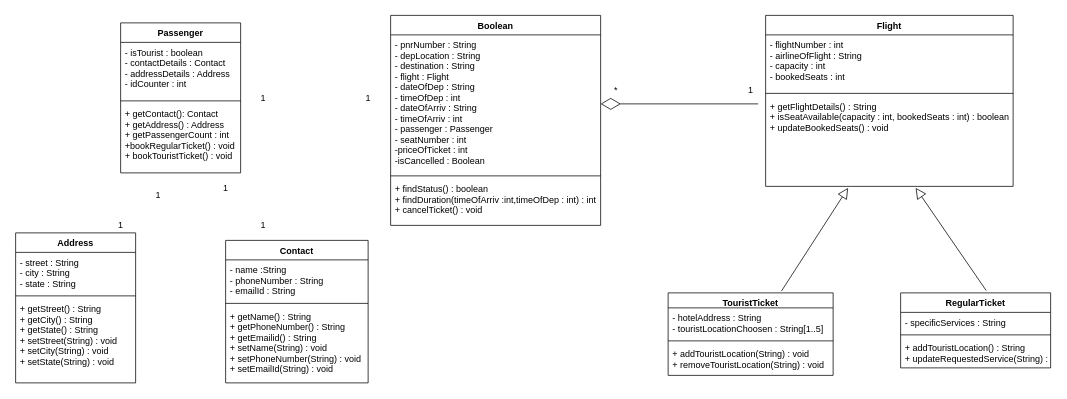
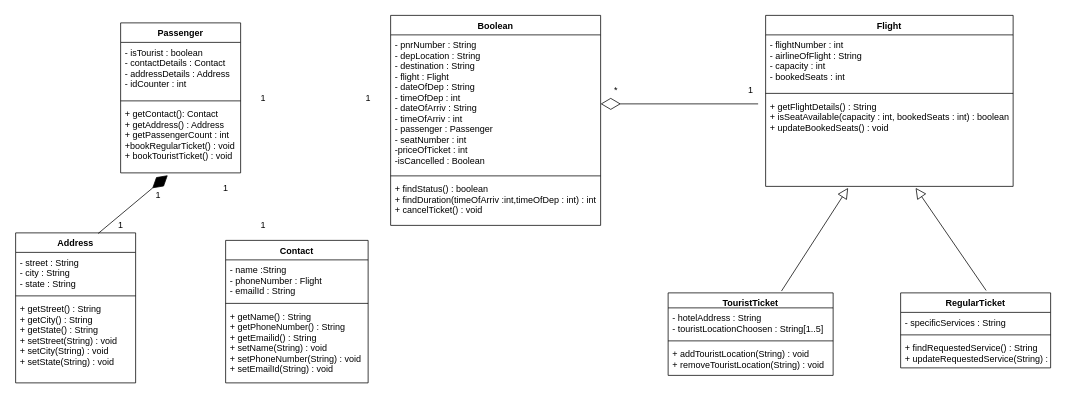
edge "Address" -> "+ getContact(): Contact + getAddress() : Address + getPassengerCount : int +bookRegularTicket() : void + bookTouristTicket() : void": added
node "- name :String - phoneNumber : String - emailId : String": label "- name :String - phoneNumber : String - emailId : String" -> "- name :String - phoneNumber : Flight - emailId : String"
node "+ addTouristLocation() : String + updateRequestedService(String) : void": label "+ addTouristLocation() : String + updateRequestedService(String) : void" -> "+ findRequestedService() : String + updateRequestedService(String) : void"
